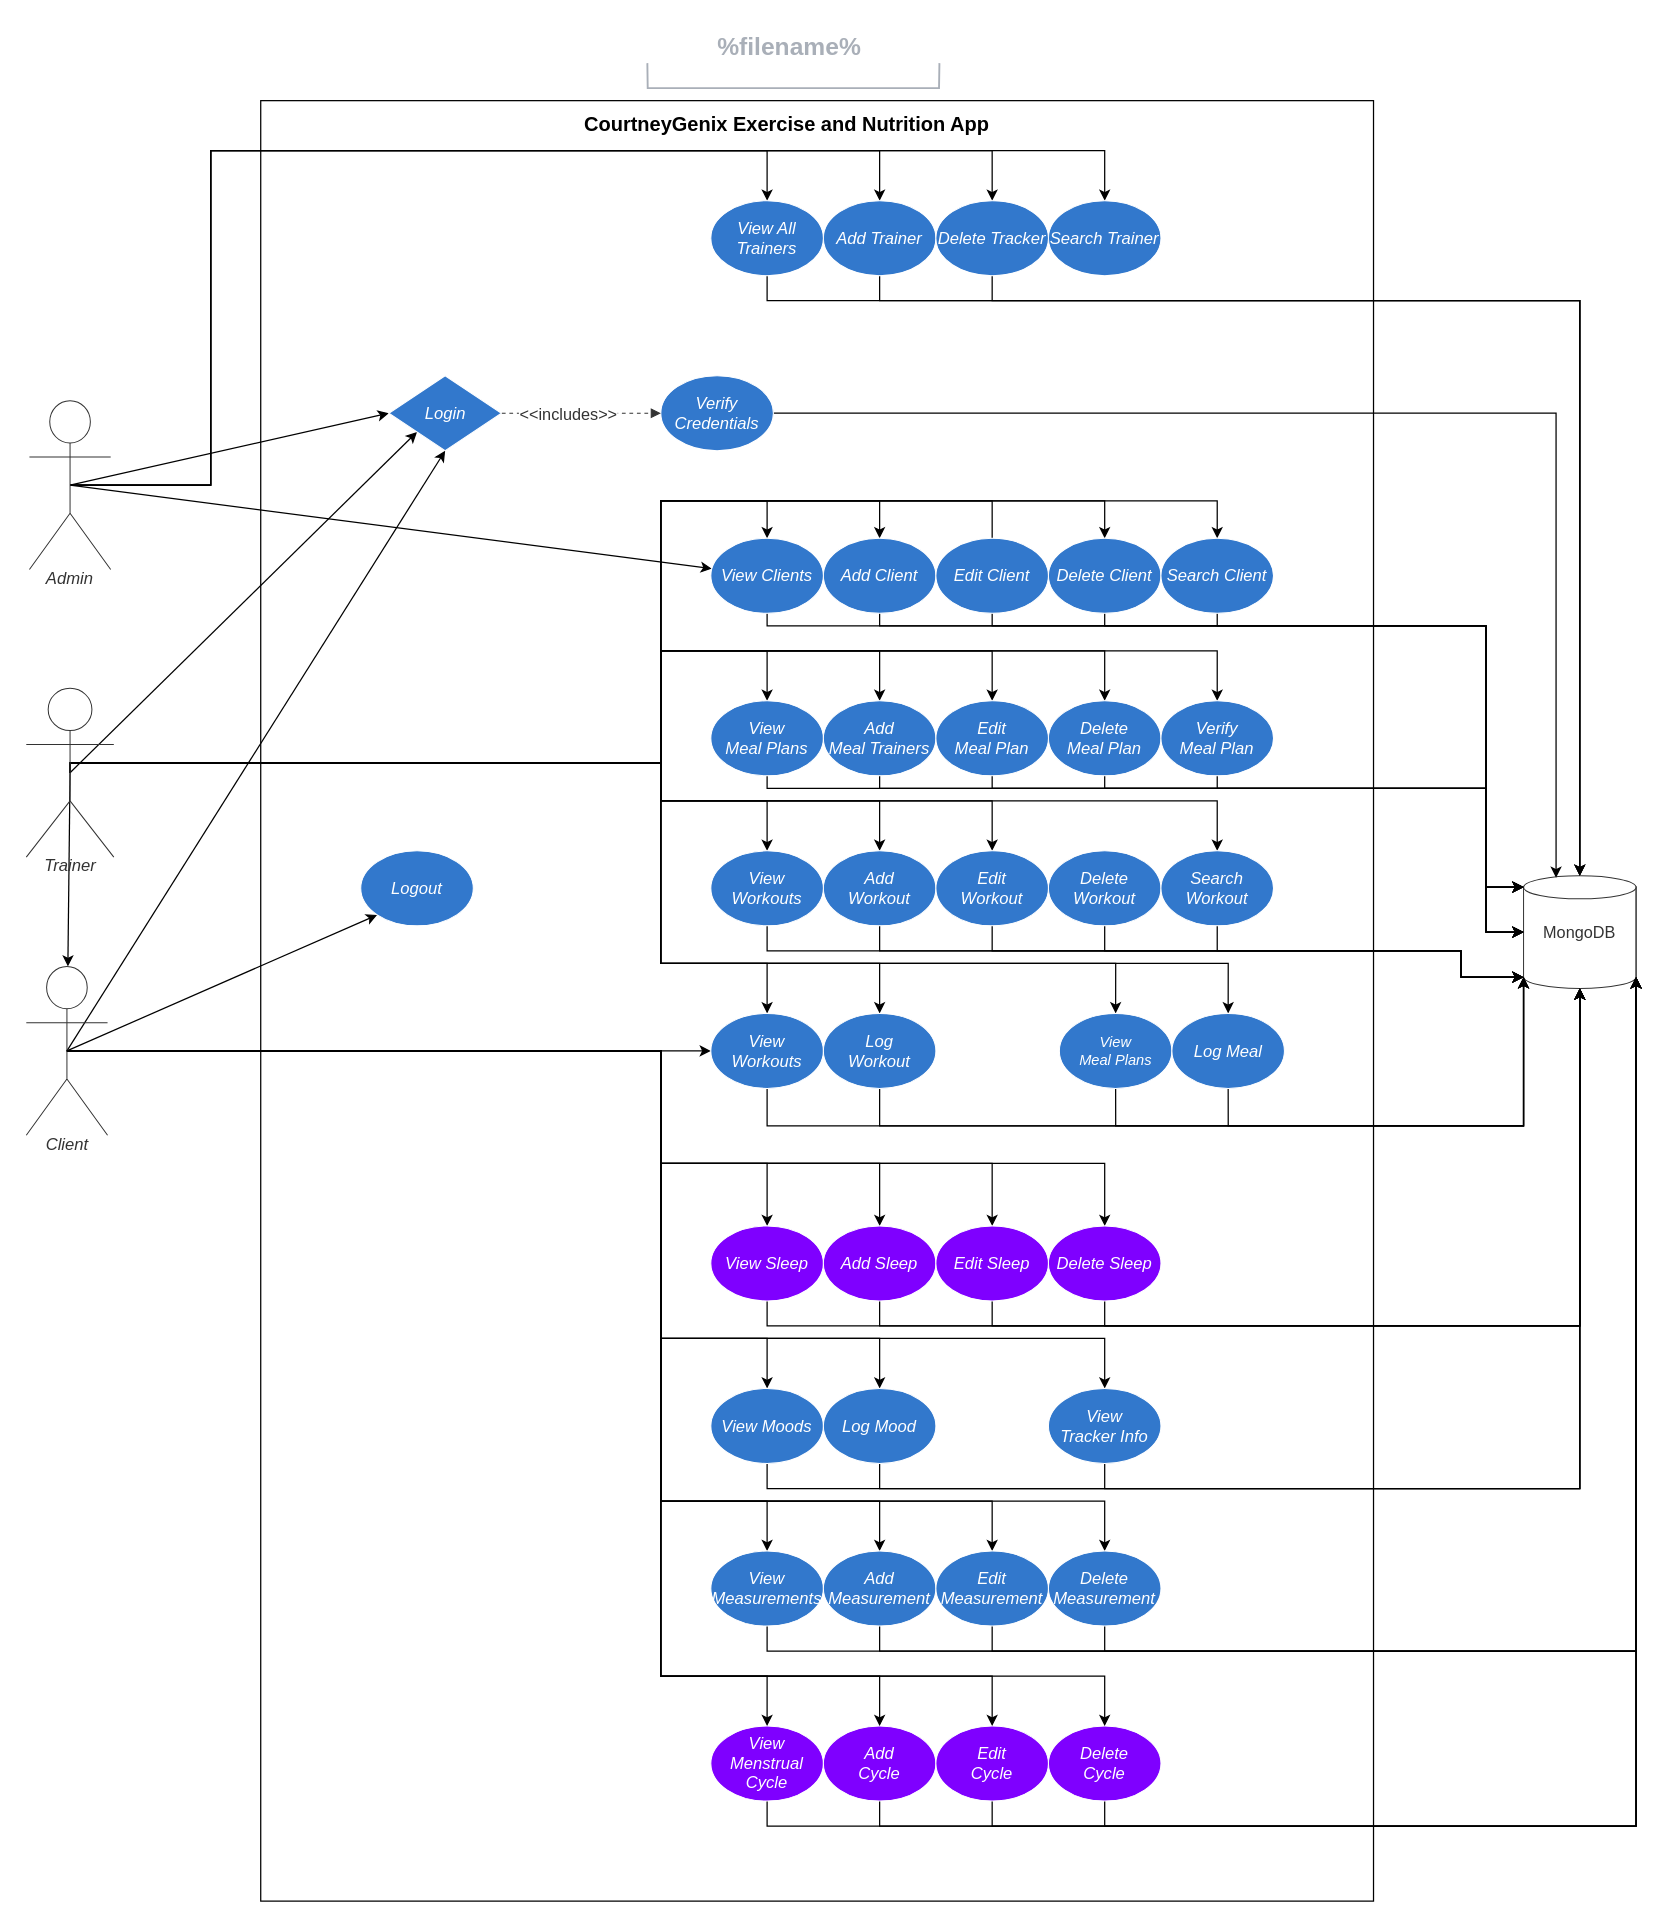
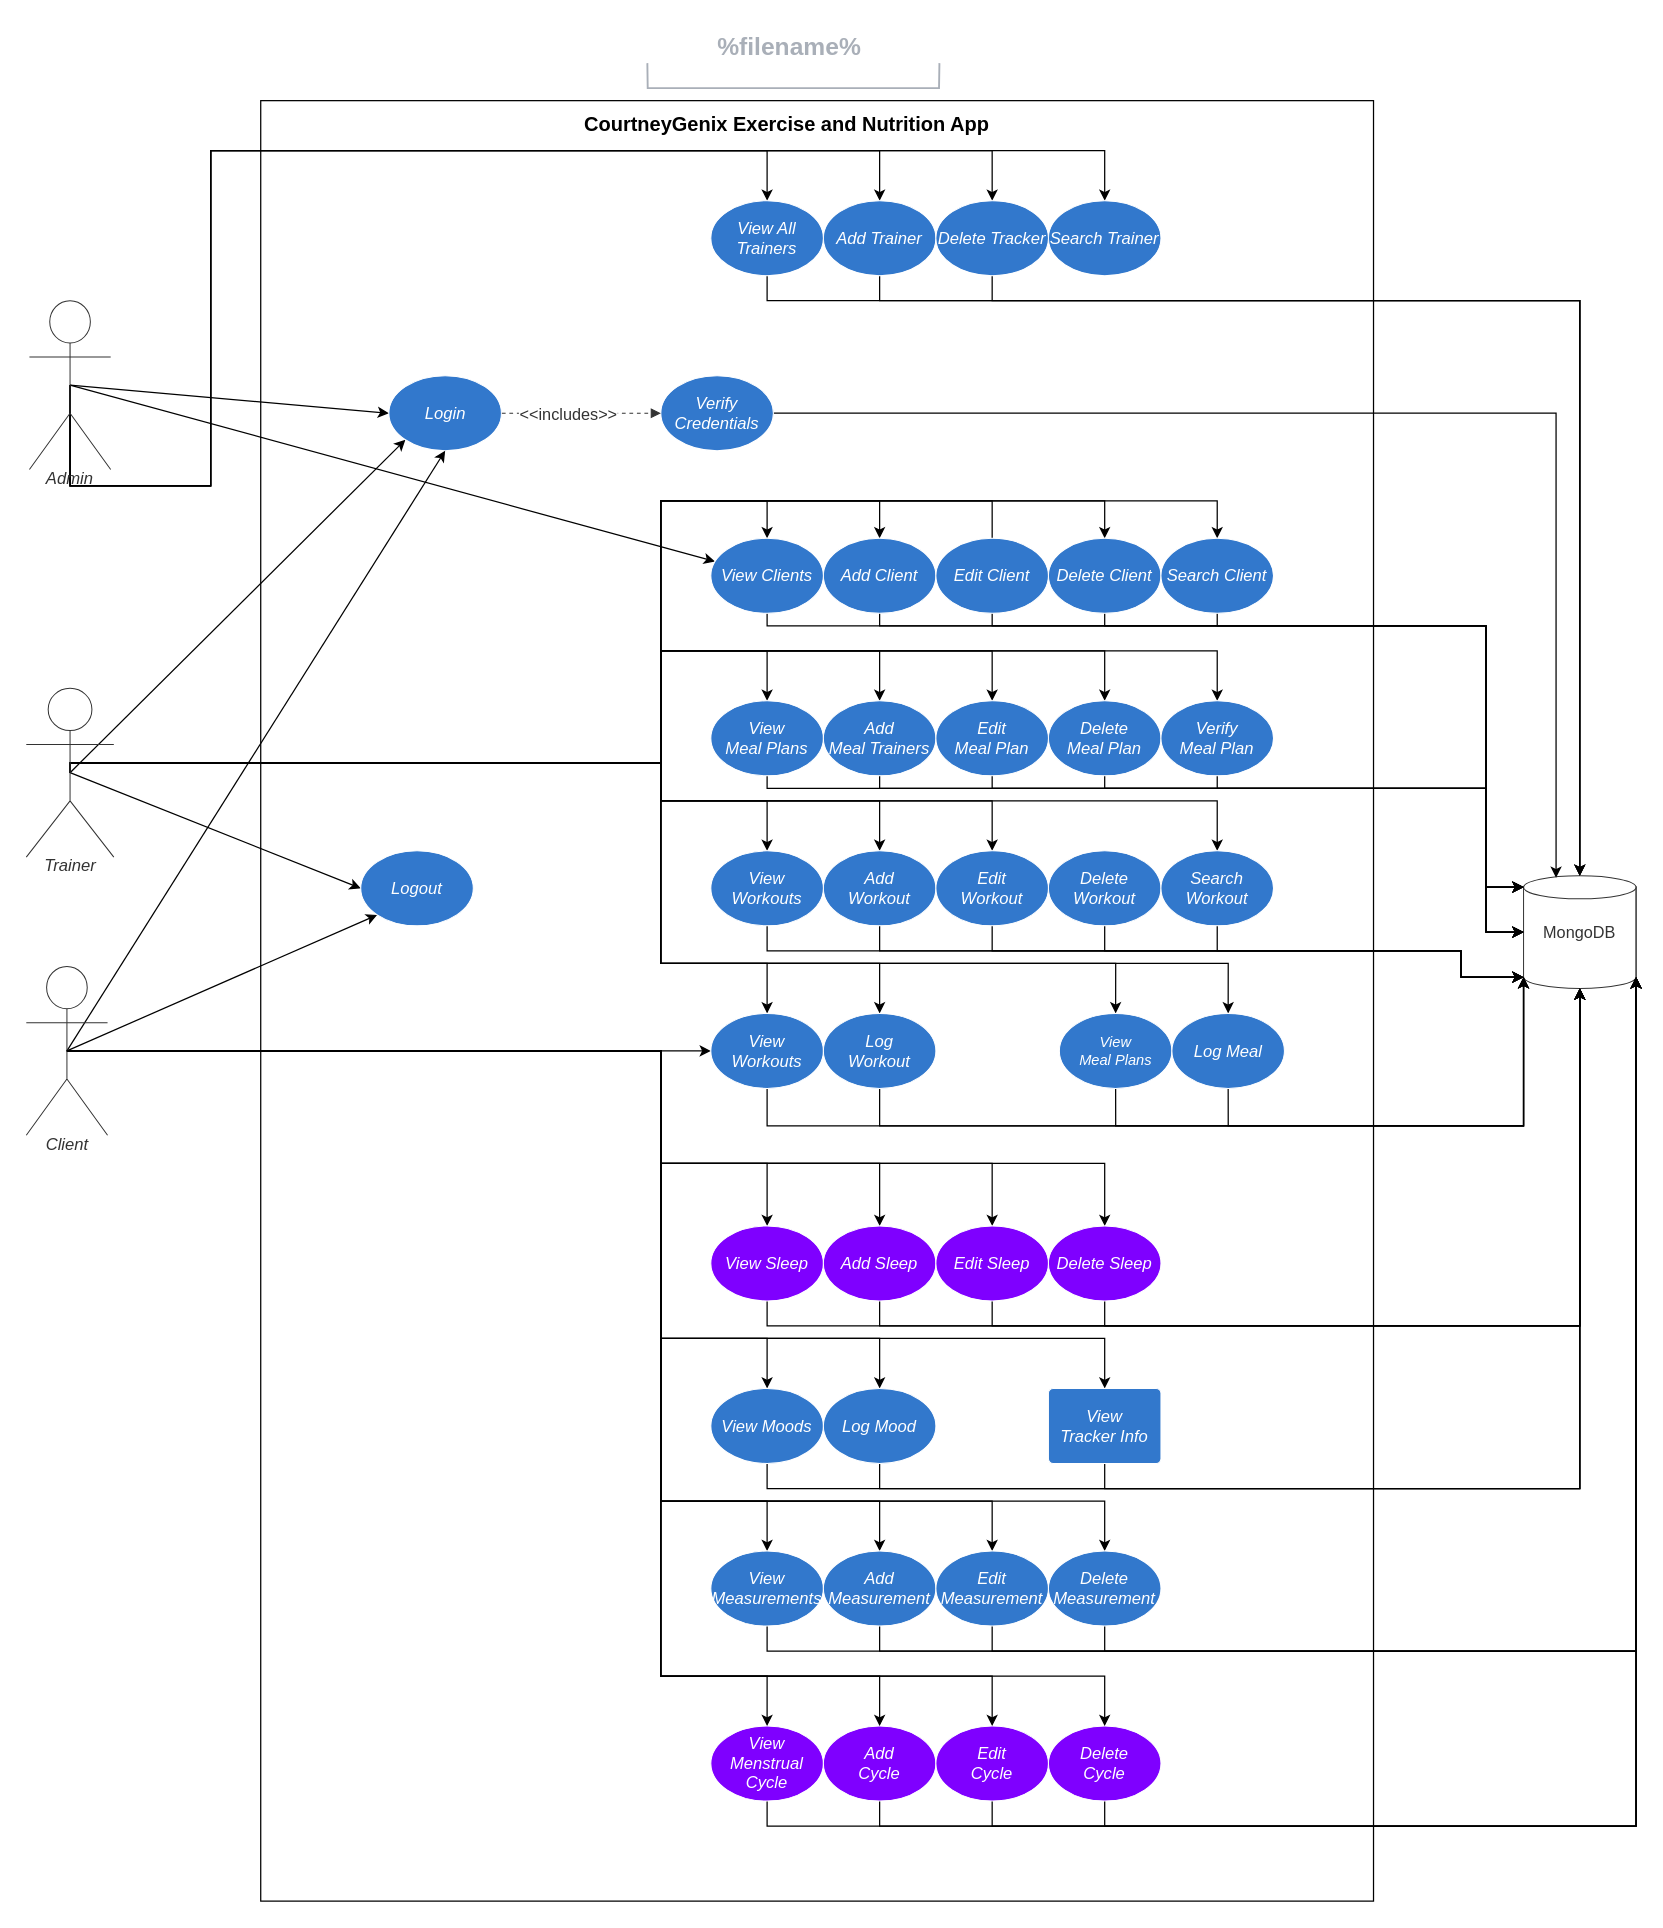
node "Login": shape diamond -> ellipse
node "Admin": moved (70, 485) -> (70, 385)
edge "Trainer" -> "Client": now "Trainer" -> "Logout"
node "View Tracker Info": shape ellipse -> rounded rectangle
